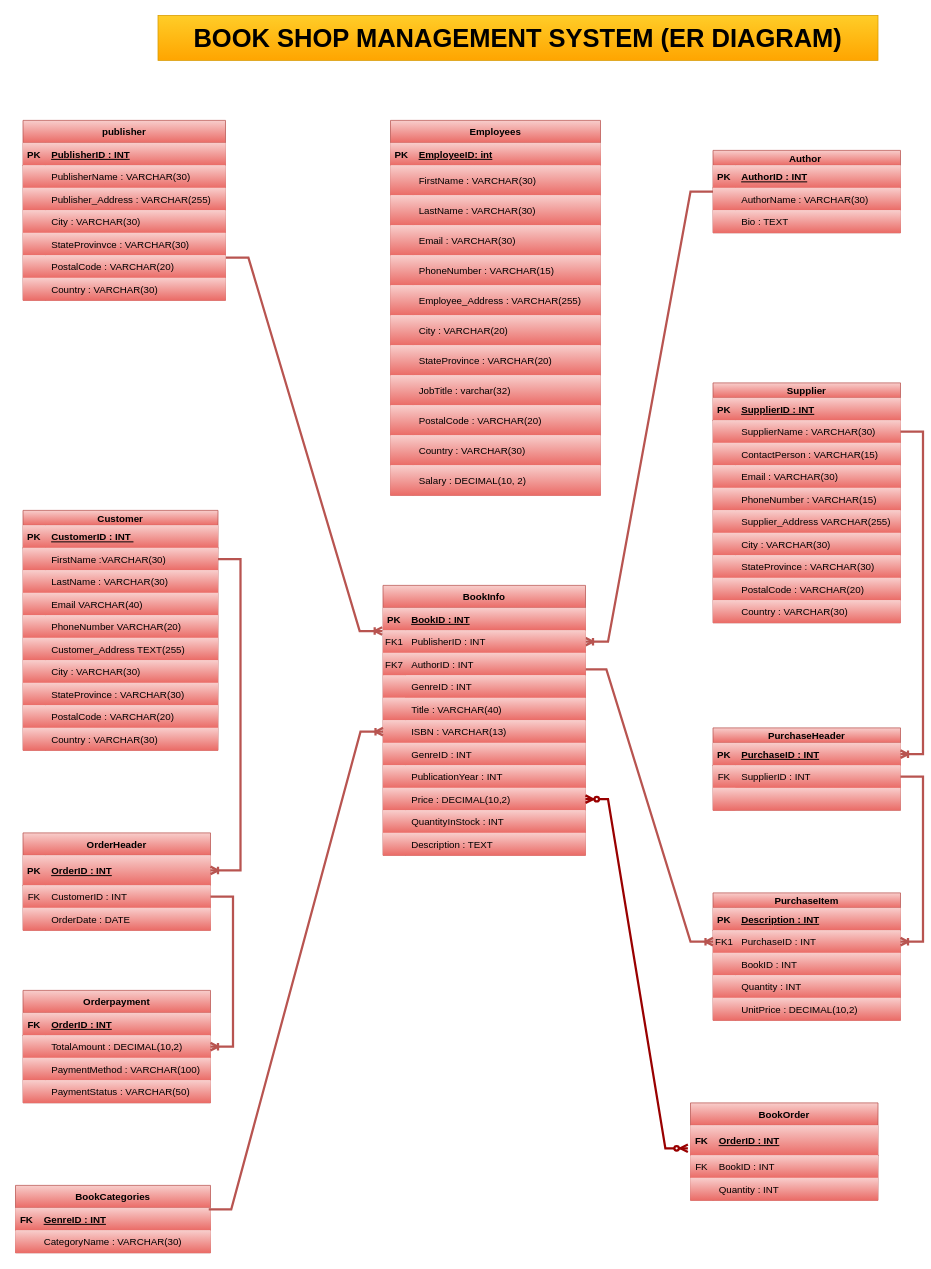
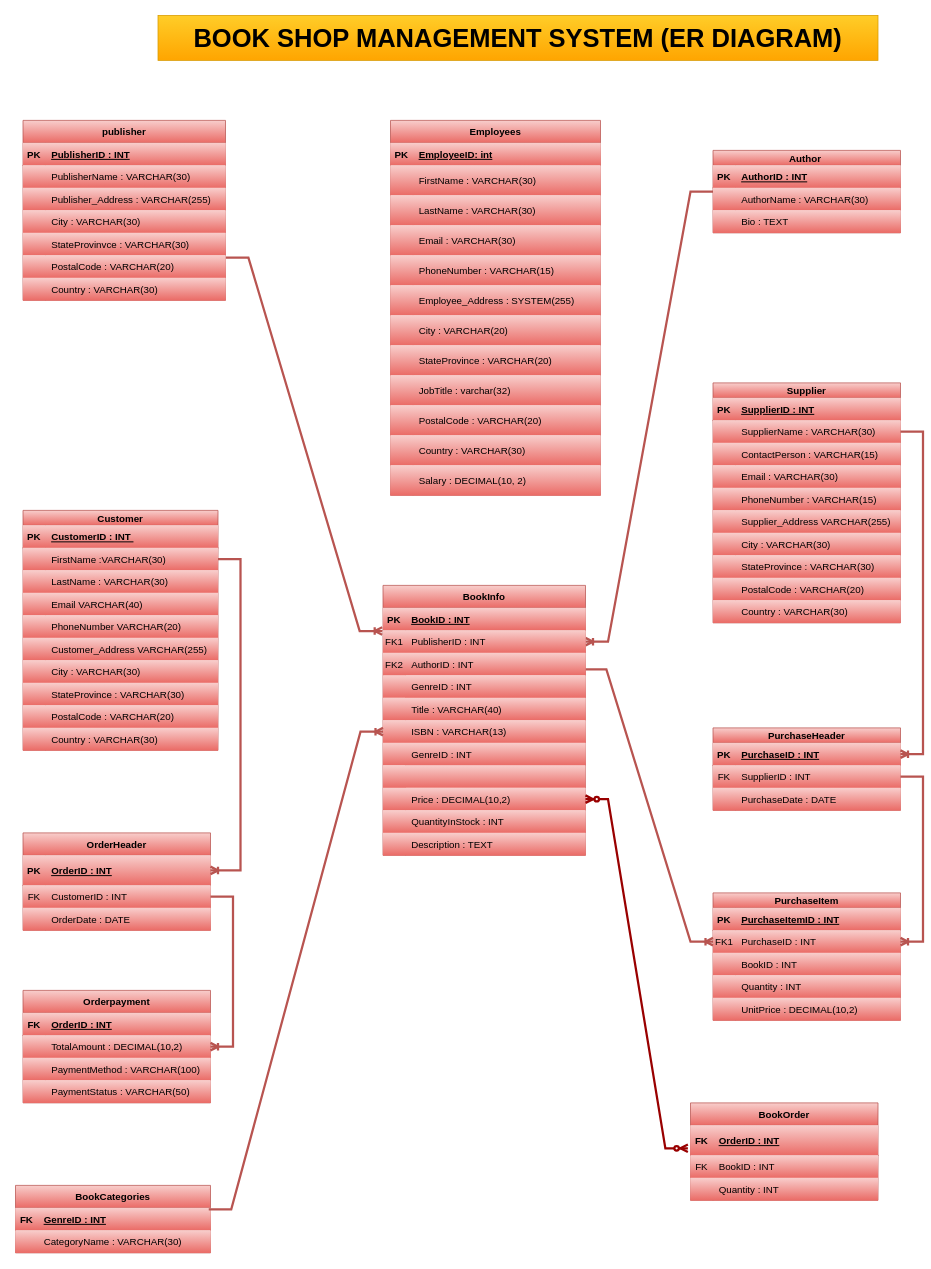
node "Employee_Address : VARCHAR(255)": label "Employee_Address : VARCHAR(255)" -> "Employee_Address : SYSTEM(255)"
node "Customer_Address TEXT(255)": label "Customer_Address TEXT(255)" -> "Customer_Address VARCHAR(255)"
node "FK7": label "FK7" -> "FK2"
node "PublicationYear : INT": removed
node "PurchaseDate : DATE": added
node "Description : INT": label "Description : INT" -> "PurchaseItemID : INT"
